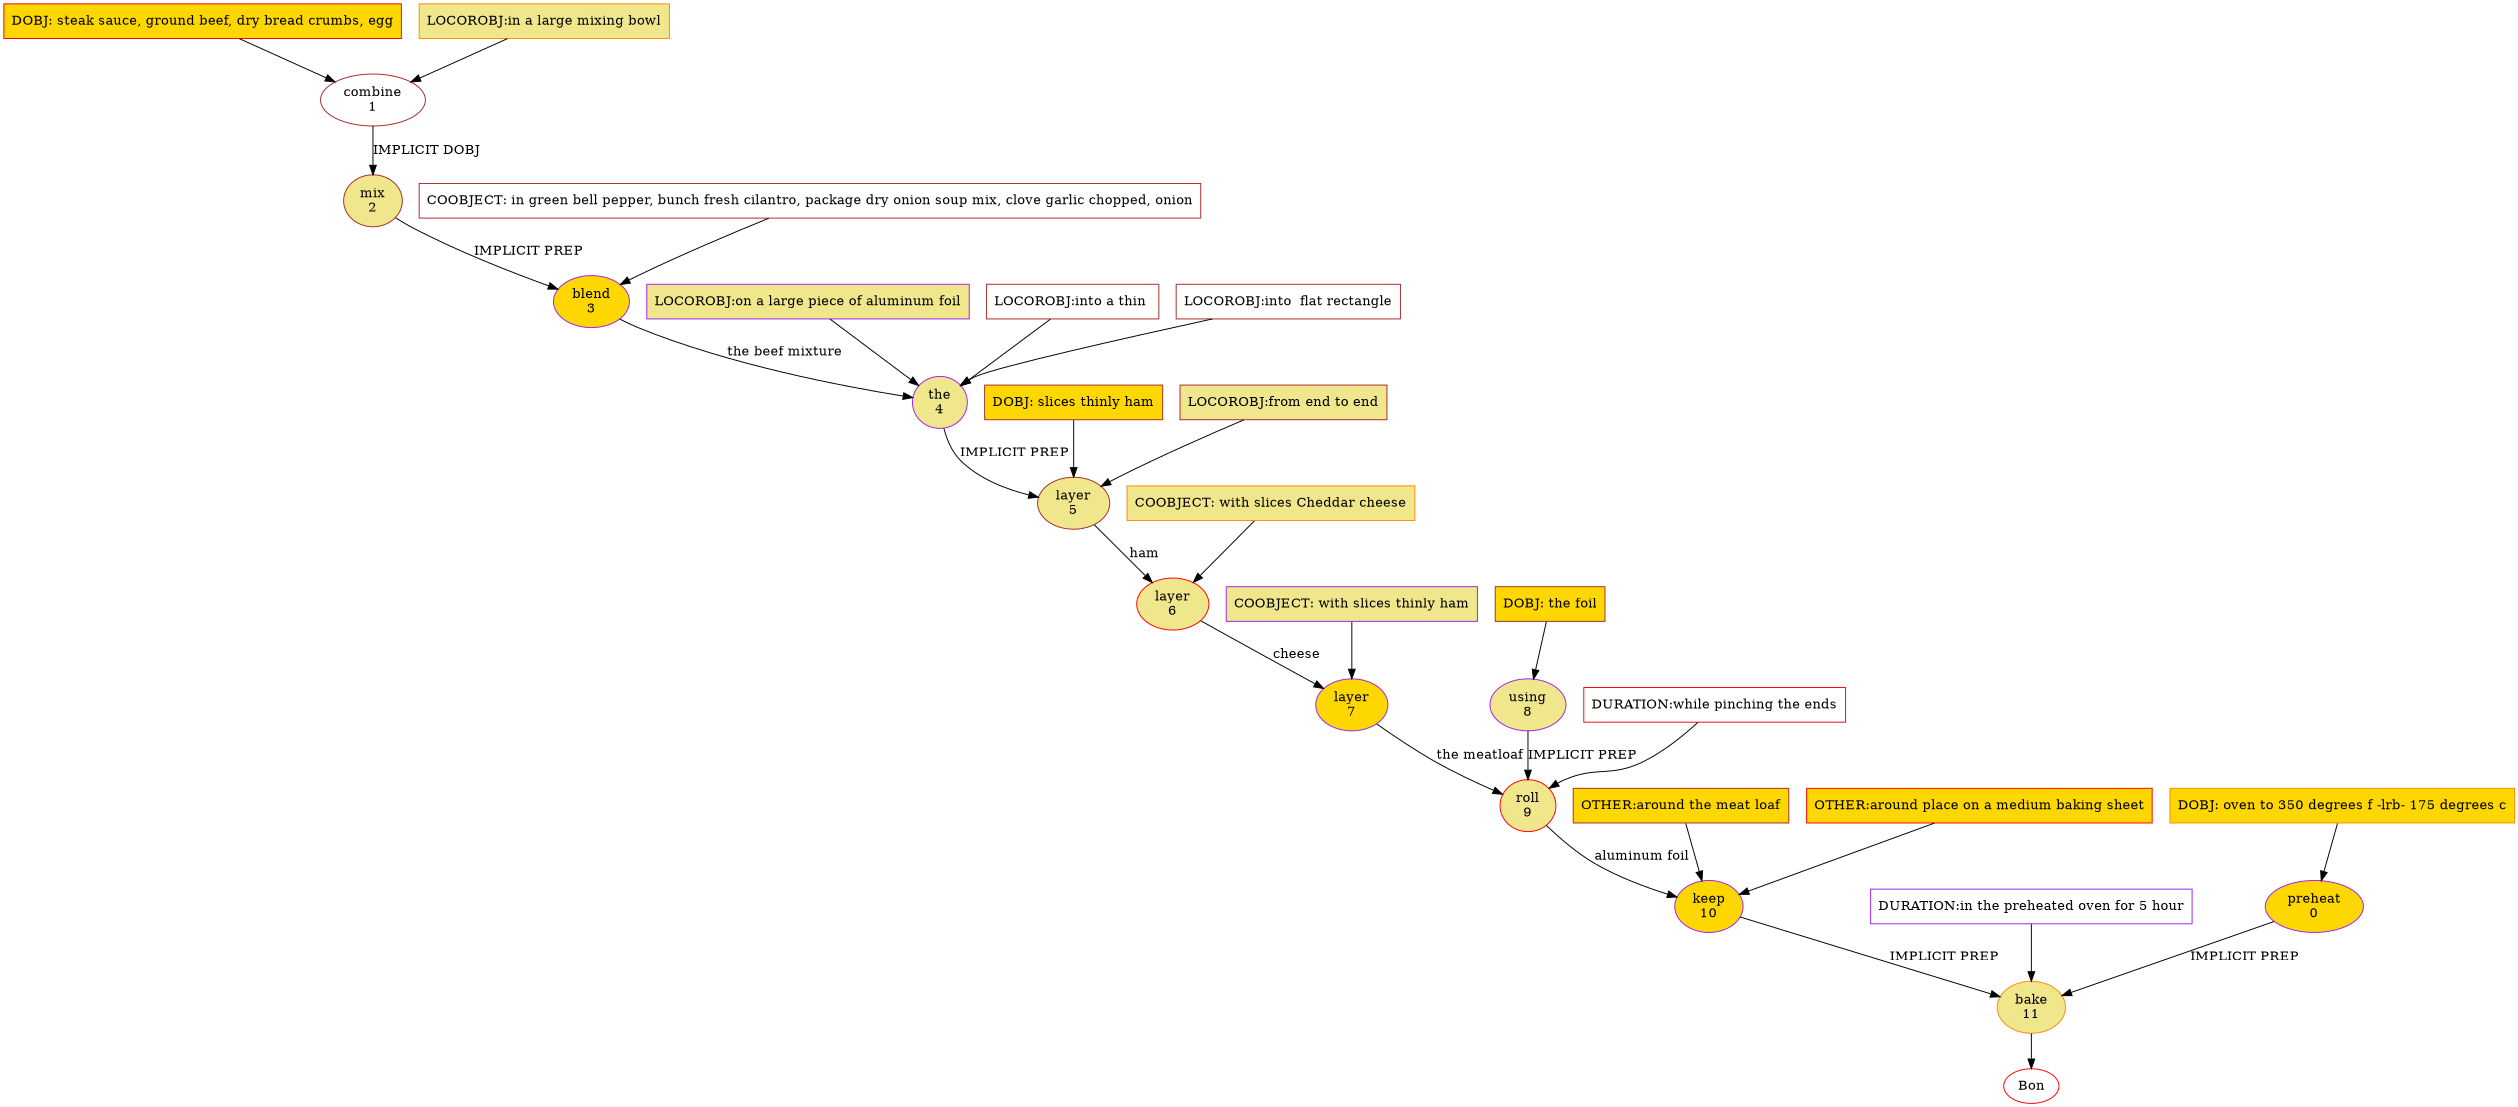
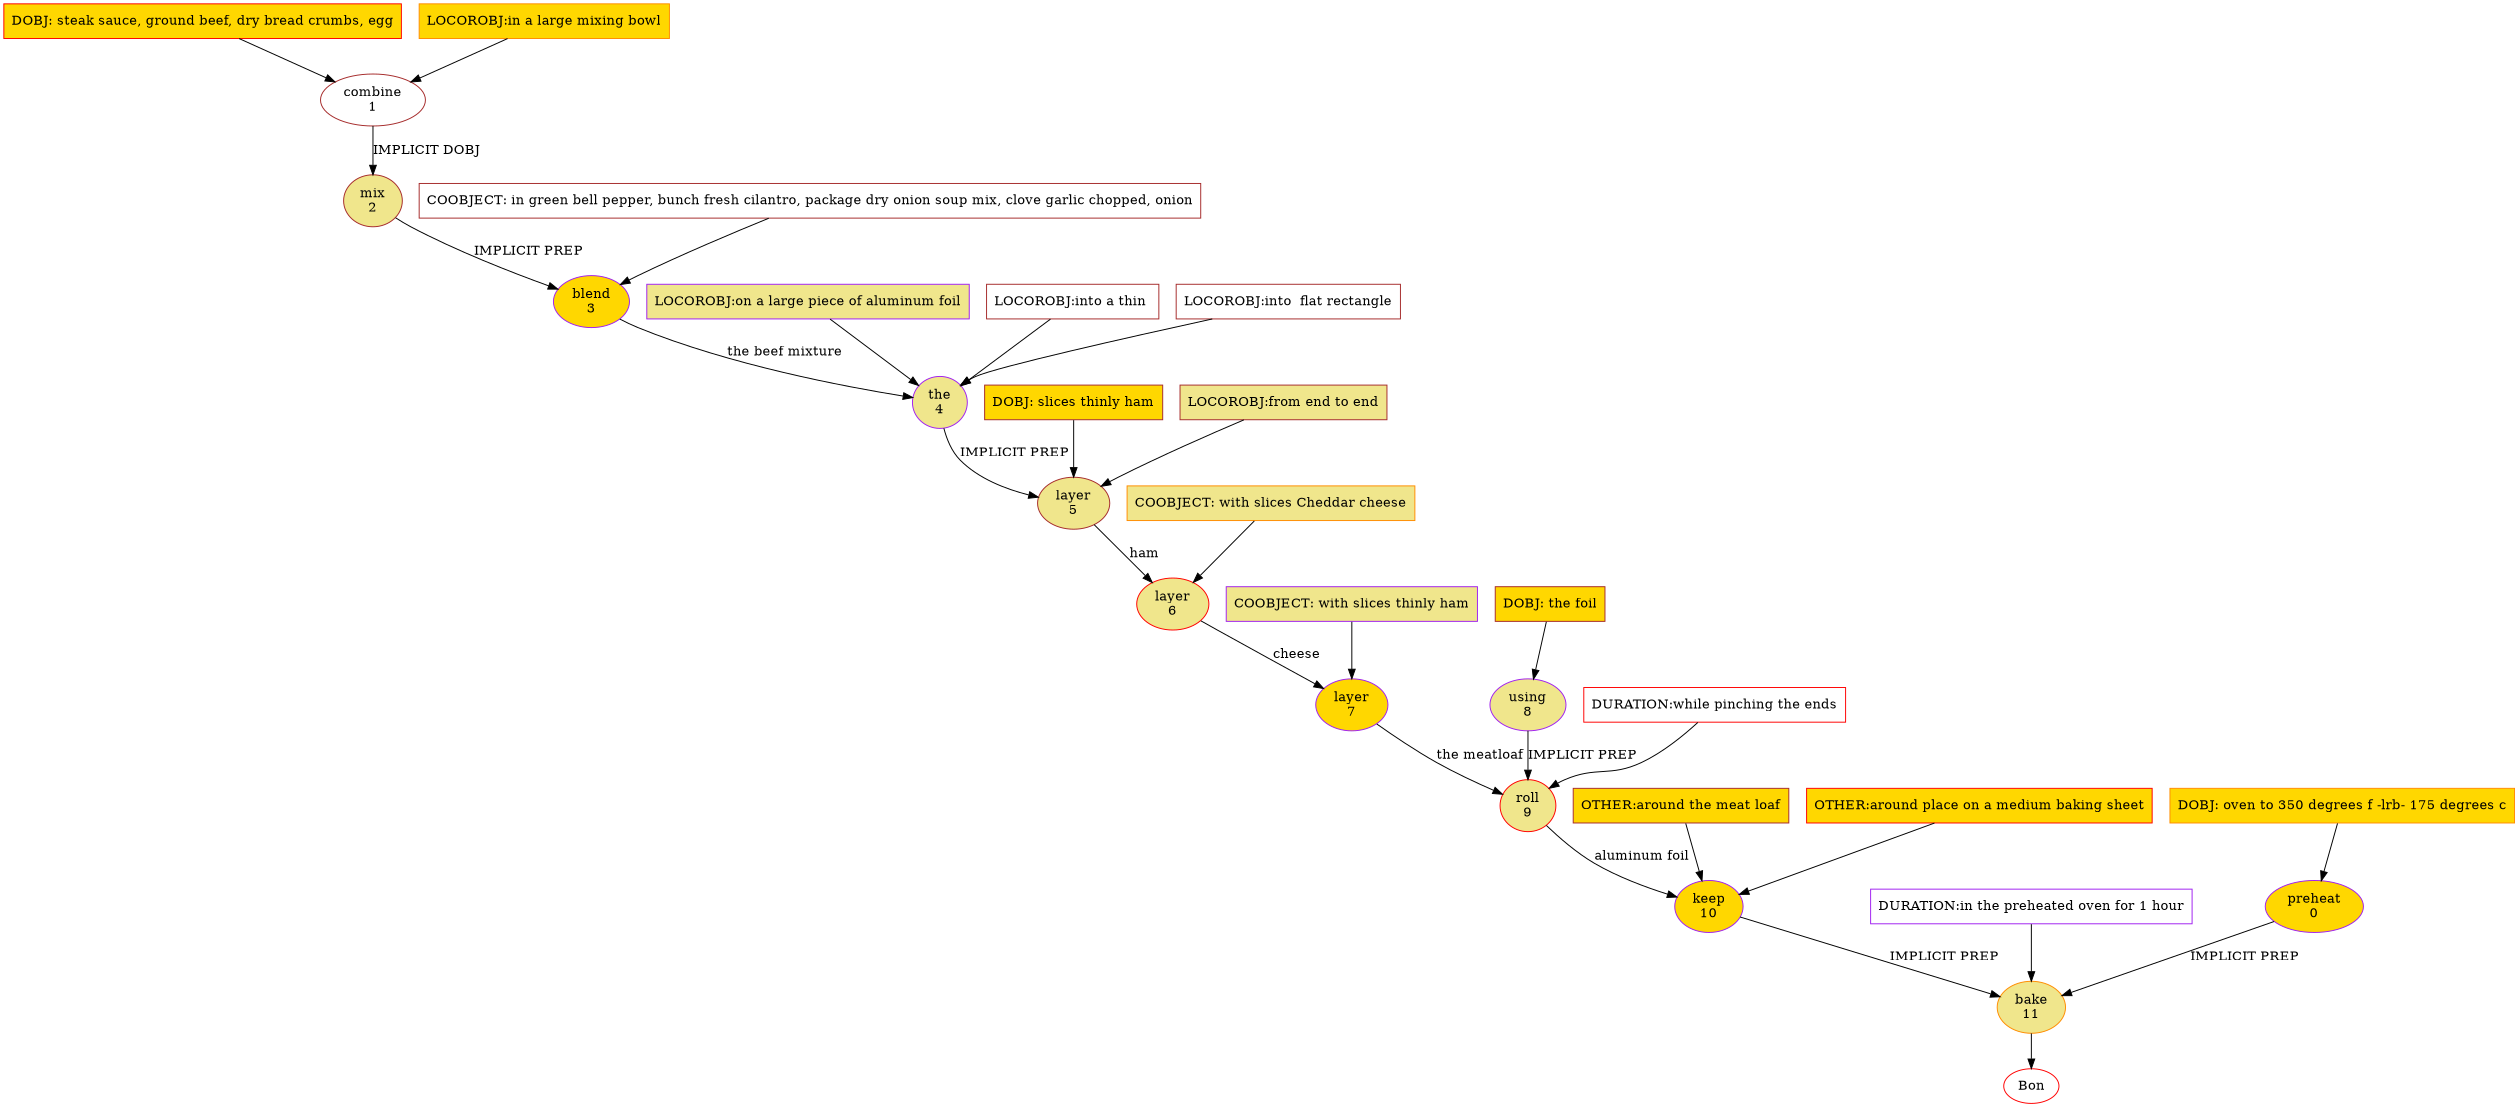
node "LOCOROBJ:in a large mixing bowl": fillcolor khaki -> gold
node "DURATION:in the preheated oven for 5 hour": label "DURATION:in the preheated oven for 5 hour" -> "DURATION:in the preheated oven for 1 hour"
